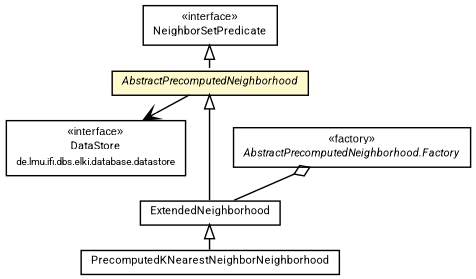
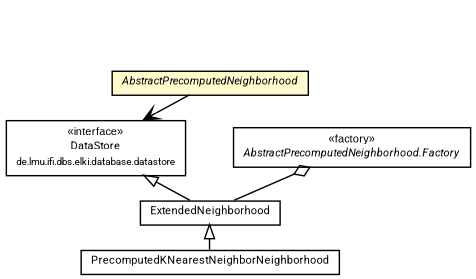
node "NeighborSetPredicate": removed
edge "ExtendedNeighborhood" -> "AbstractPrecomputedNeighborhood": now "ExtendedNeighborhood" -> "DataStore"
